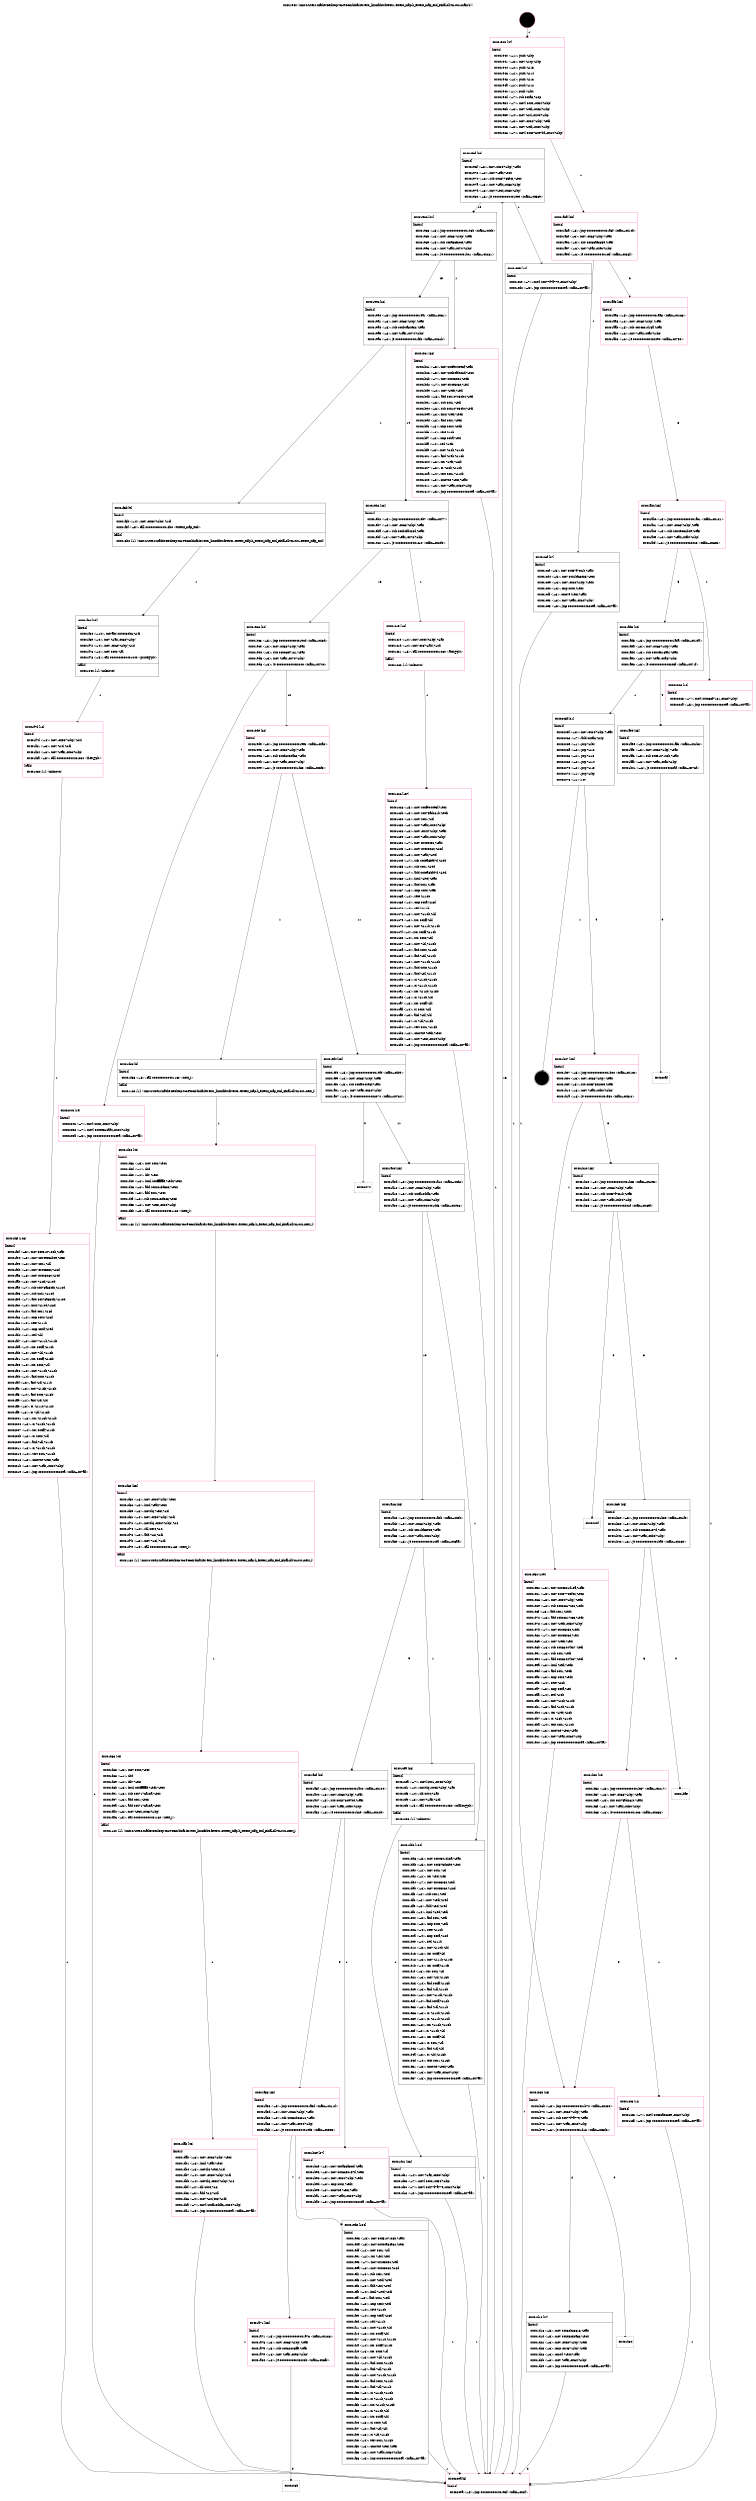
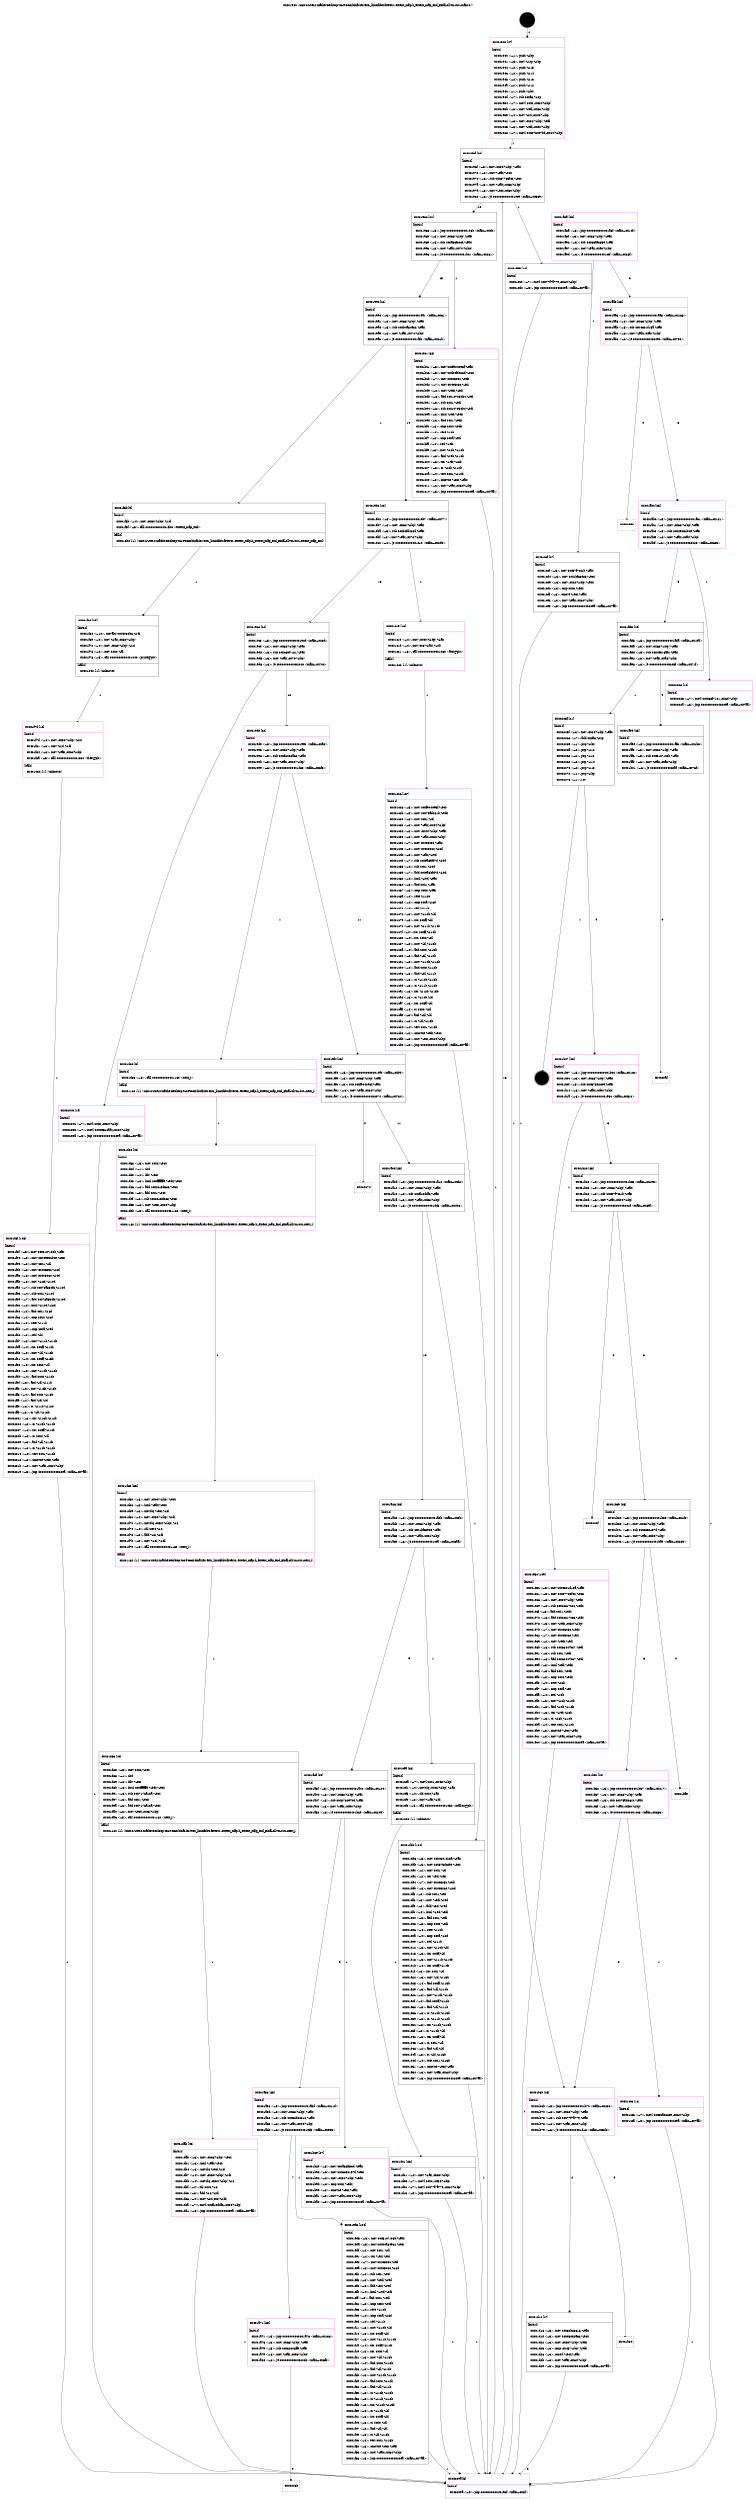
edge "0x401940 [47]" -> "0x401a8a [25]": now "0x401940 [47]" -> "0x40196f [23]"
node "0x402090": added
node "0x401d33 [5]": color black -> deeppink
node "0x401d83 [40]": color deeppink -> black
